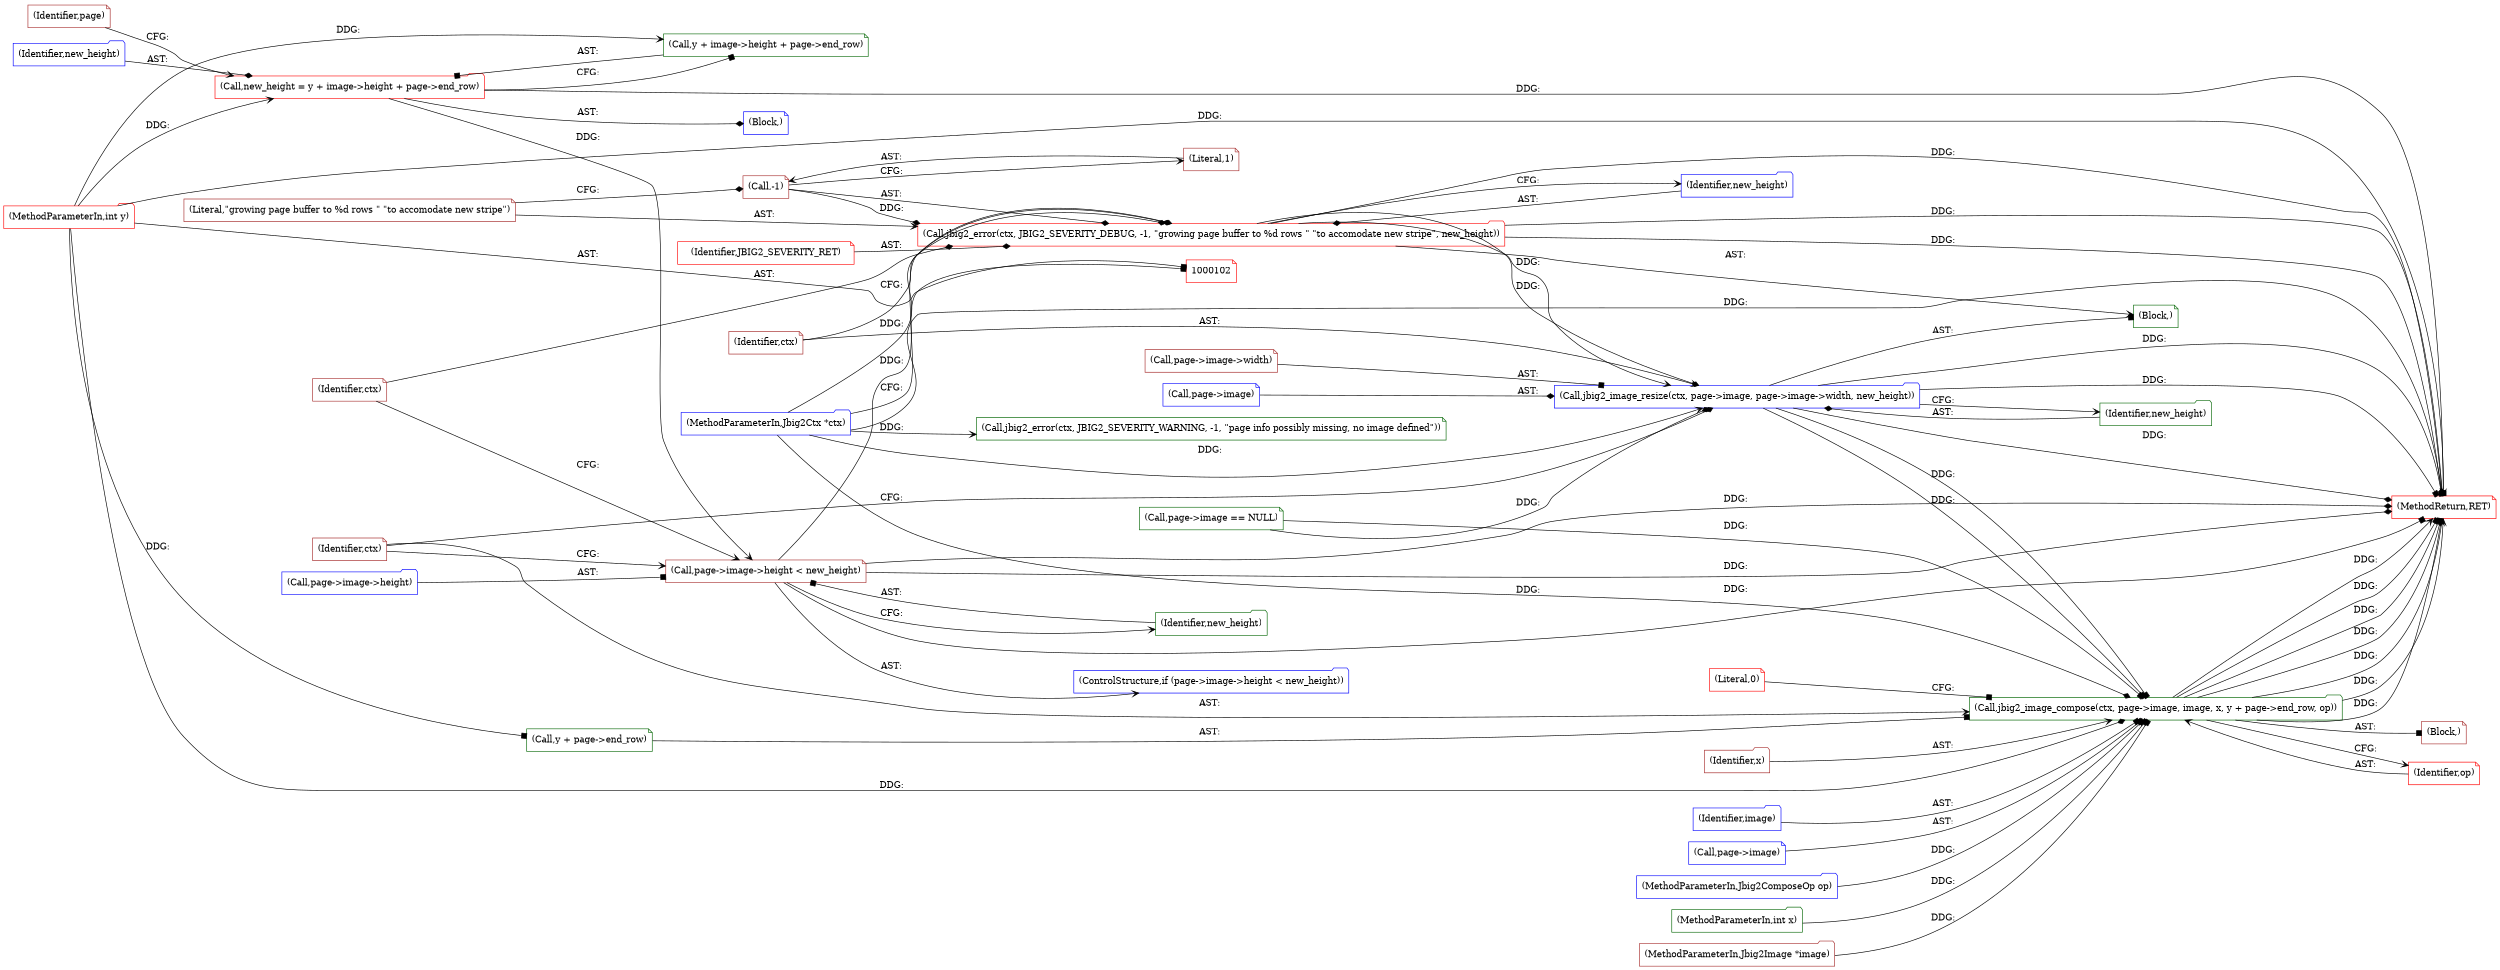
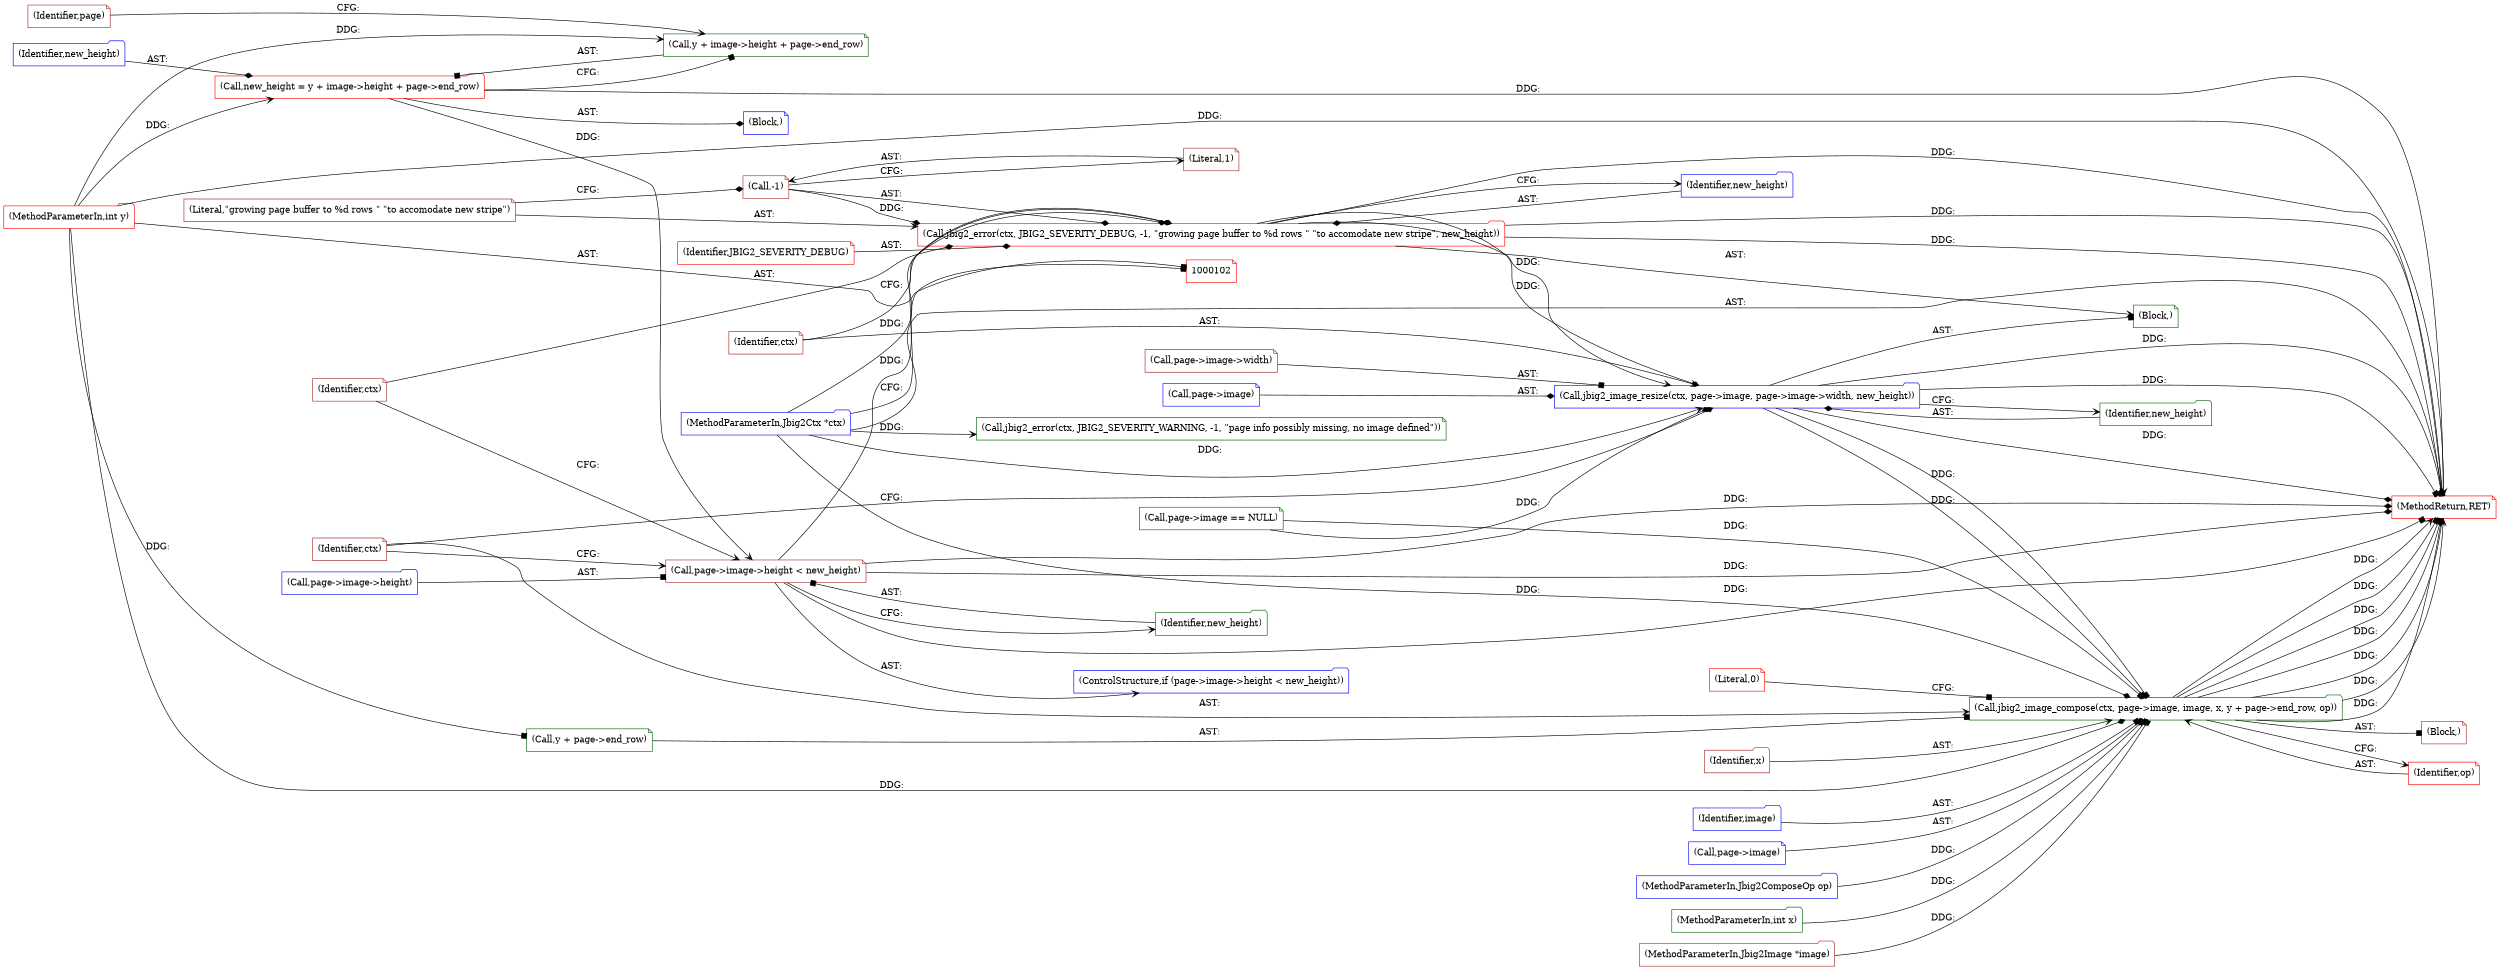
edge "(Identifier,page)" -> "(Call,new_height = y + image->height + page->end_row)": now "(Identifier,page)" -> "(Call,y + image->height + page->end_row)"
edge "(MethodParameterIn,int y)" -> "(MethodReturn,RET)": arrowhead box -> vee
node "(Identifier,JBIG2_SEVERITY_RET)": label "(Identifier,JBIG2_SEVERITY_RET)" -> "(Identifier,JBIG2_SEVERITY_DEBUG)"
edge "(MethodParameterIn,Jbig2Ctx *ctx)" -> "(MethodReturn,RET)": label "DDG: " -> "AST: "
